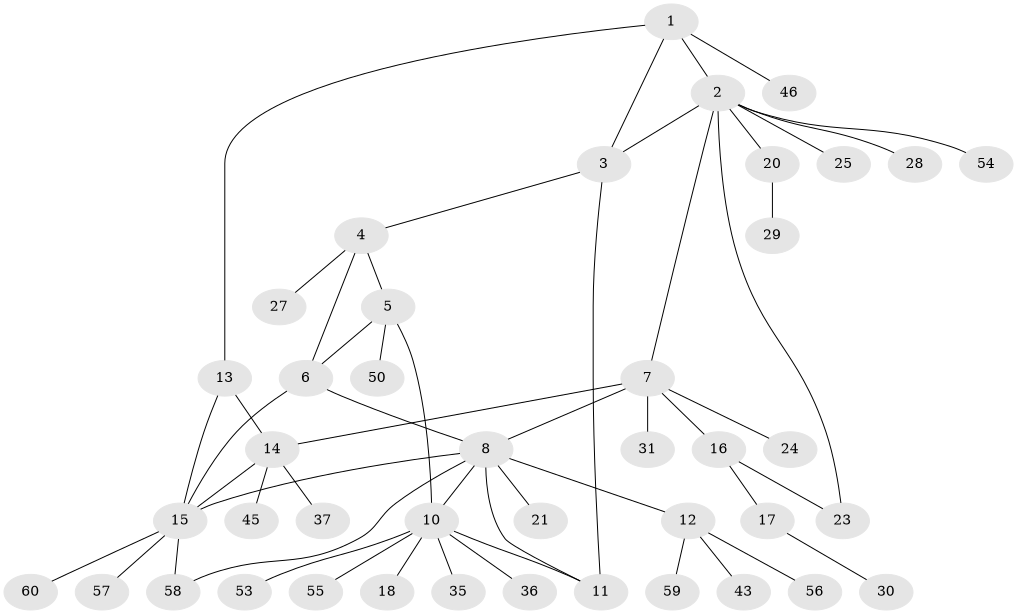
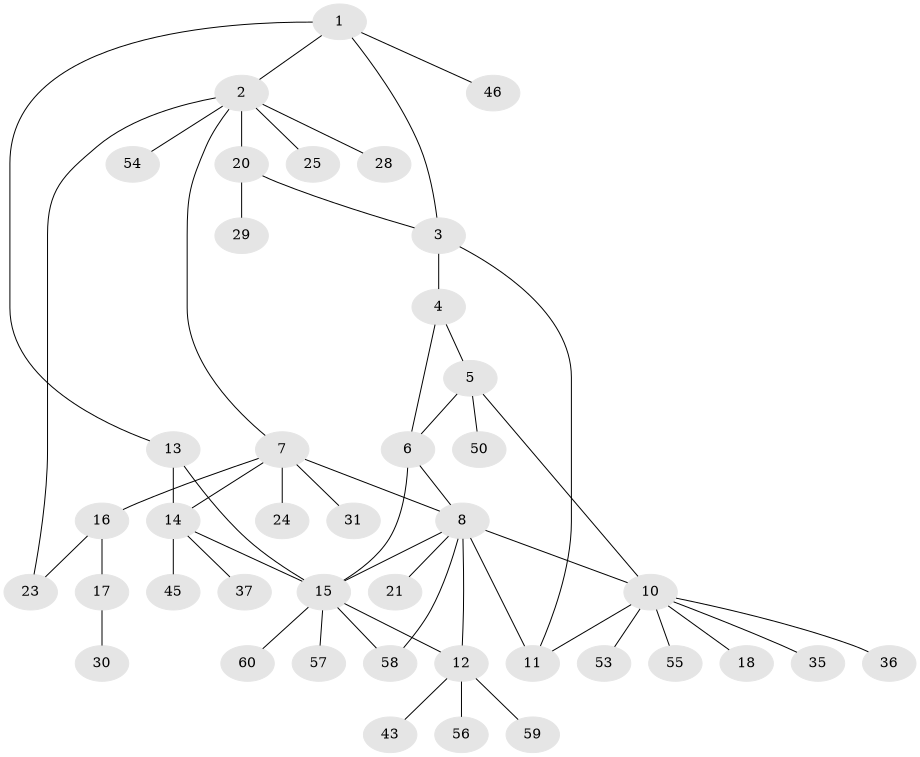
edge "2" -- "3": now "20" -- "3"
node "27": removed
edge "15" -- "12": added
